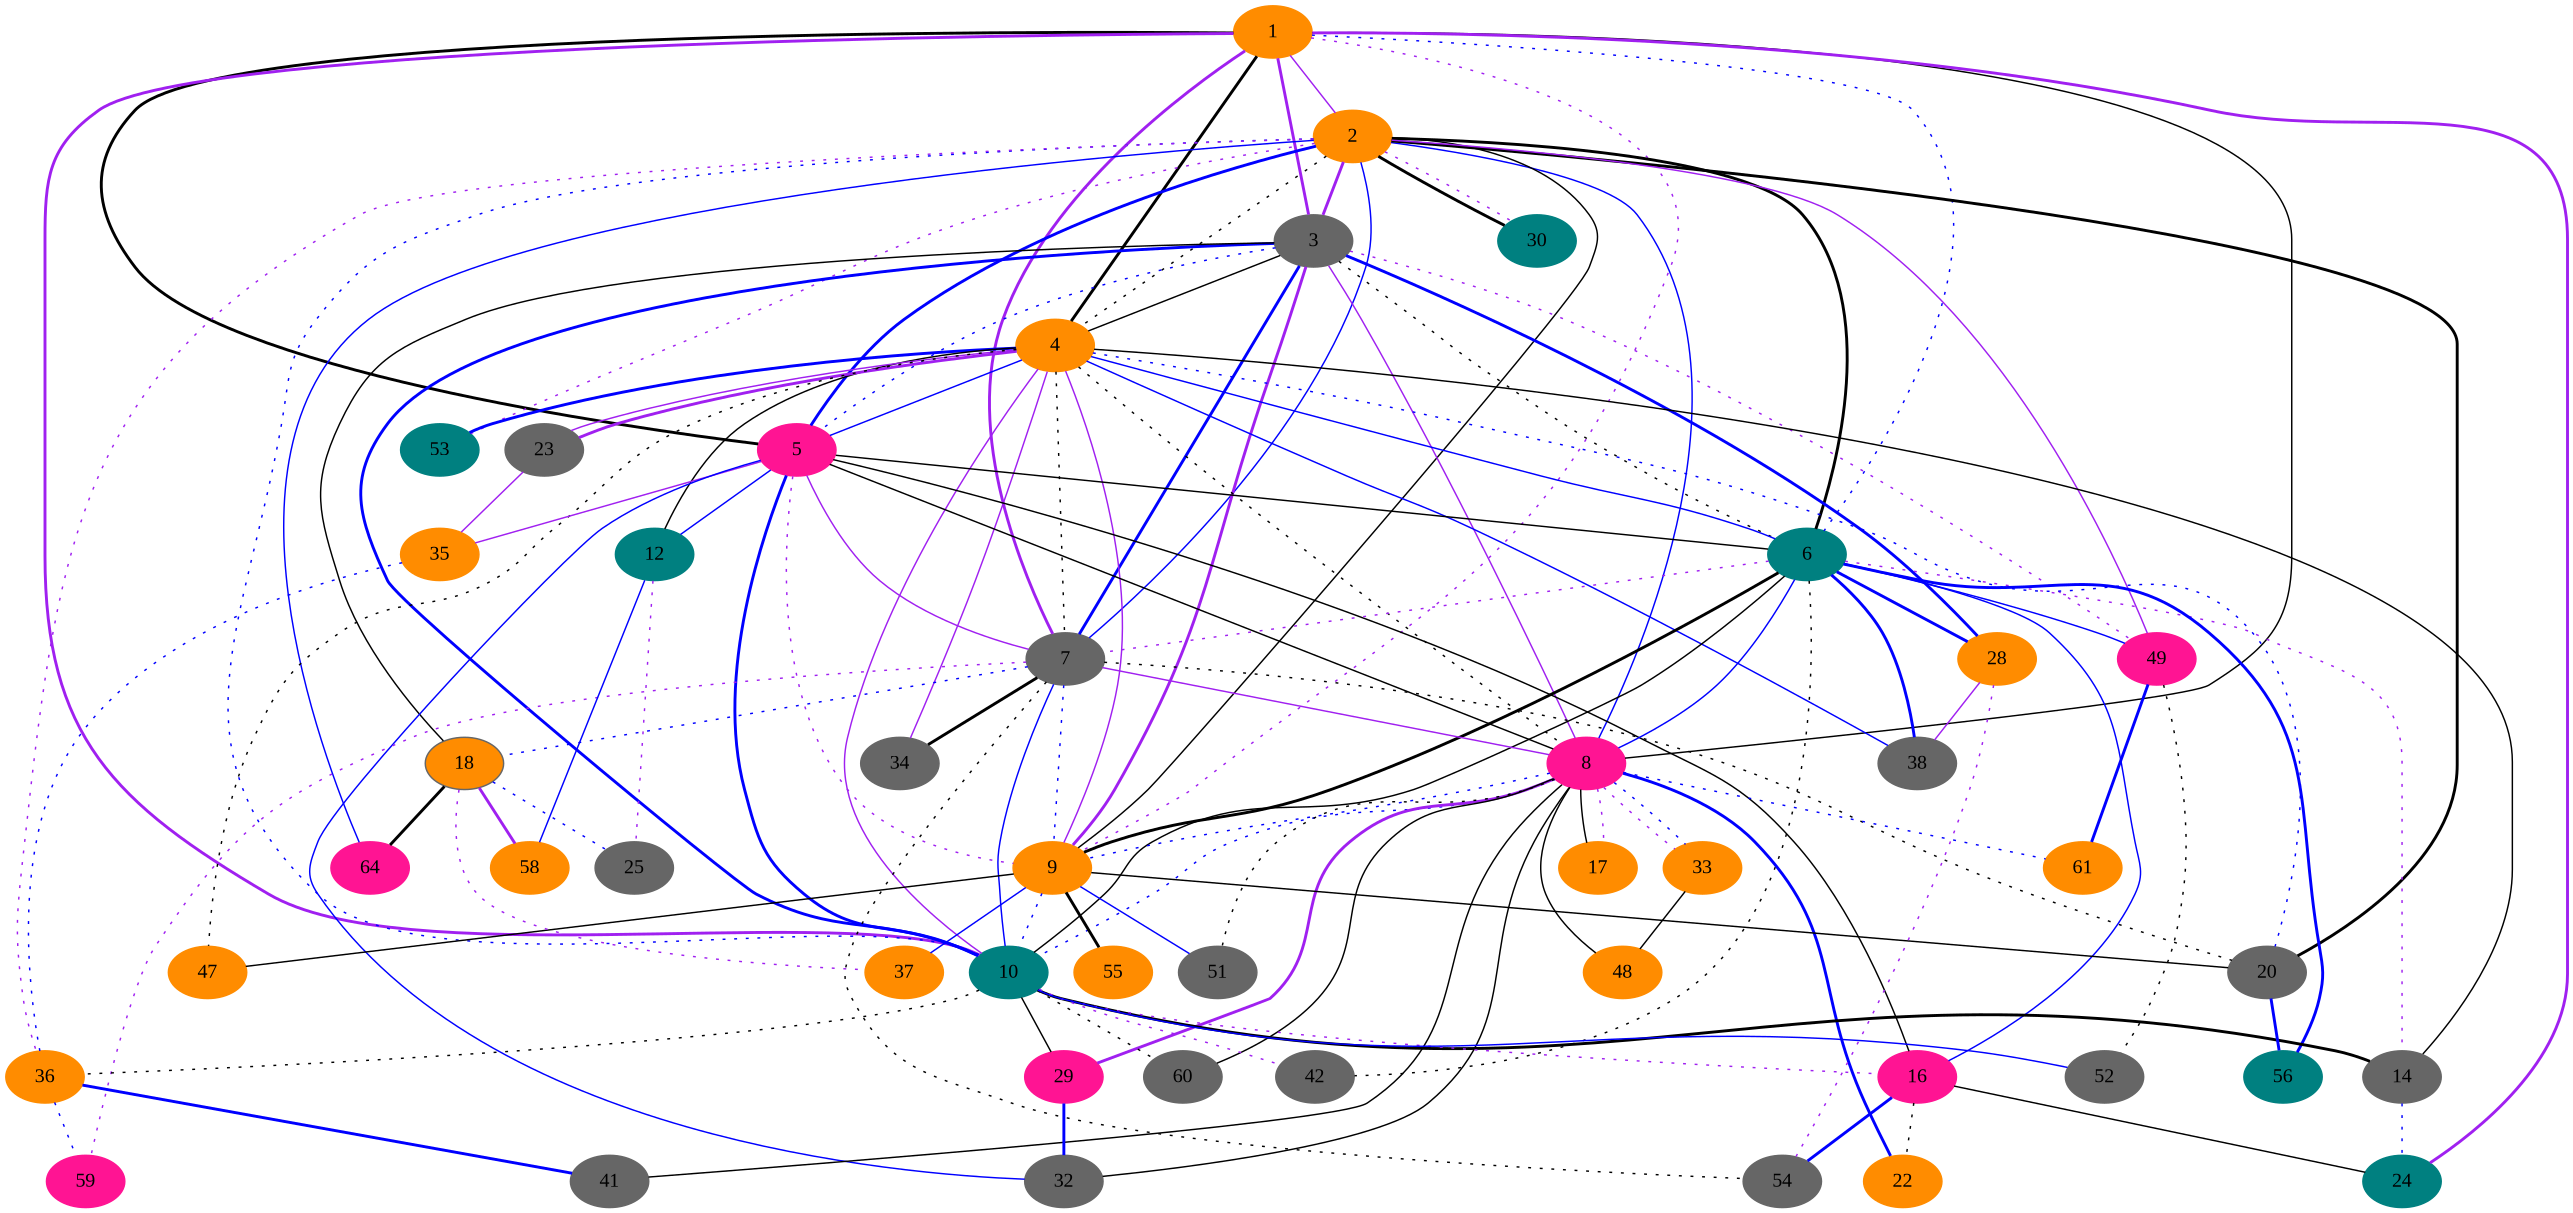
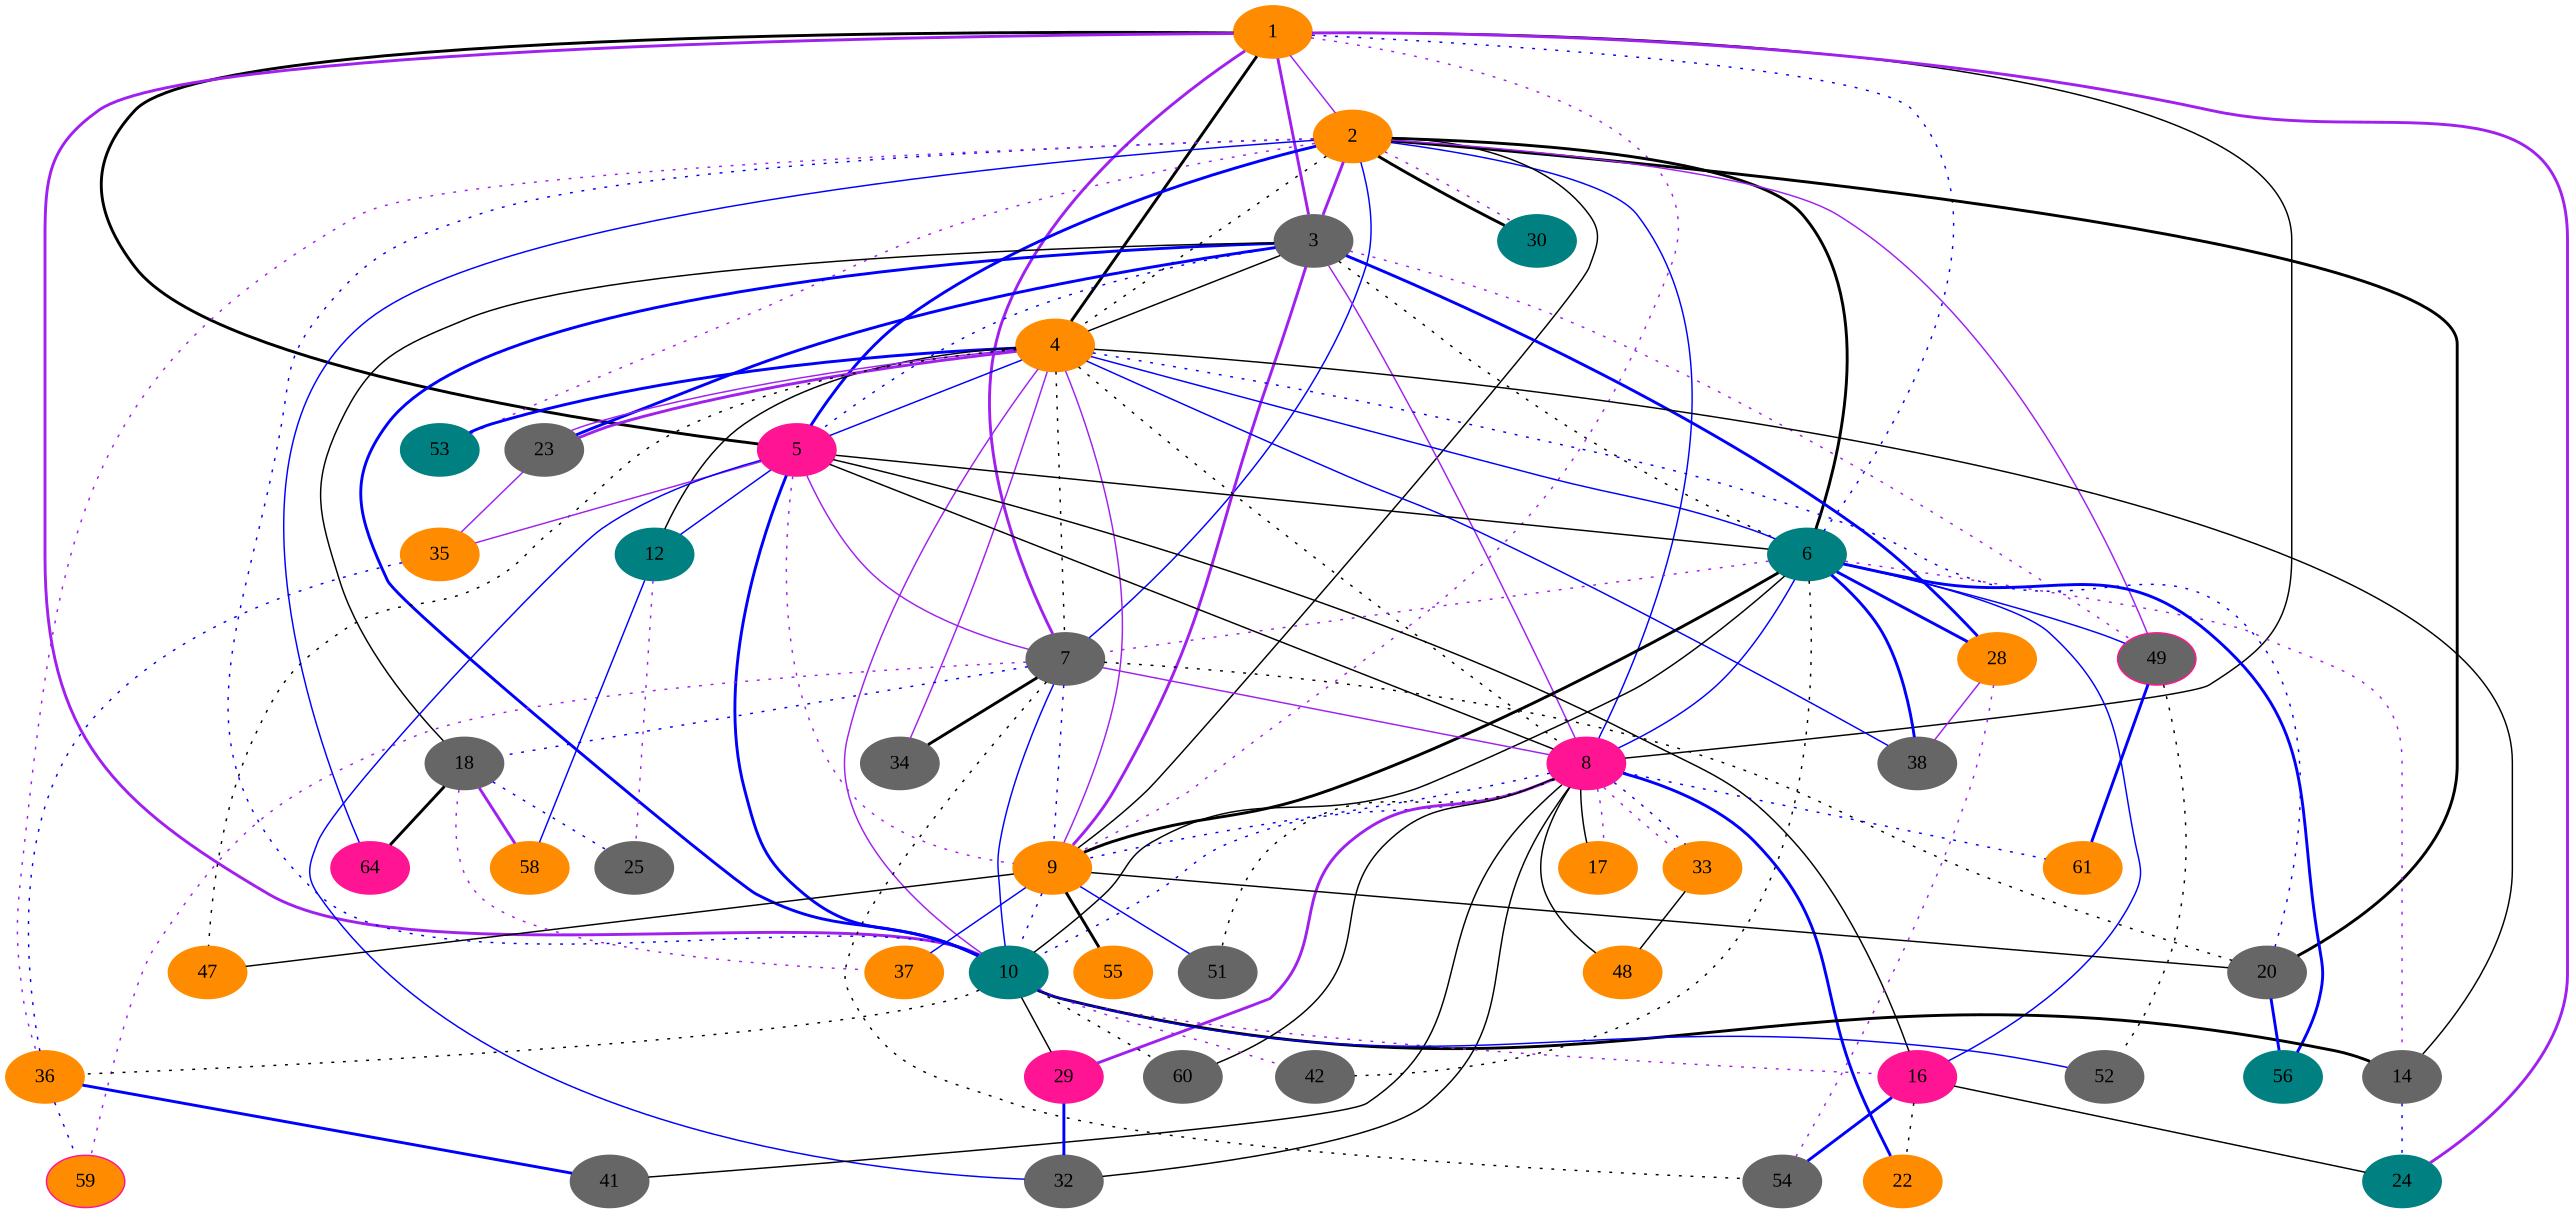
edge "3" -- "7": now "3" -- "23"
node "49": fillcolor deeppink -> gray40
node "18": fillcolor darkorange -> gray40
node "59": fillcolor deeppink -> darkorange
